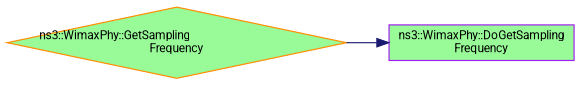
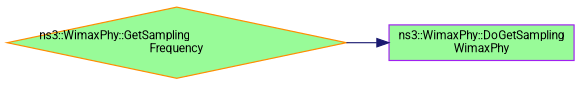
node "ns3::WimaxPhy::DoGetSampling Frequency": label "ns3::WimaxPhy::DoGetSampling Frequency" -> "ns3::WimaxPhy::DoGetSampling WimaxPhy"
